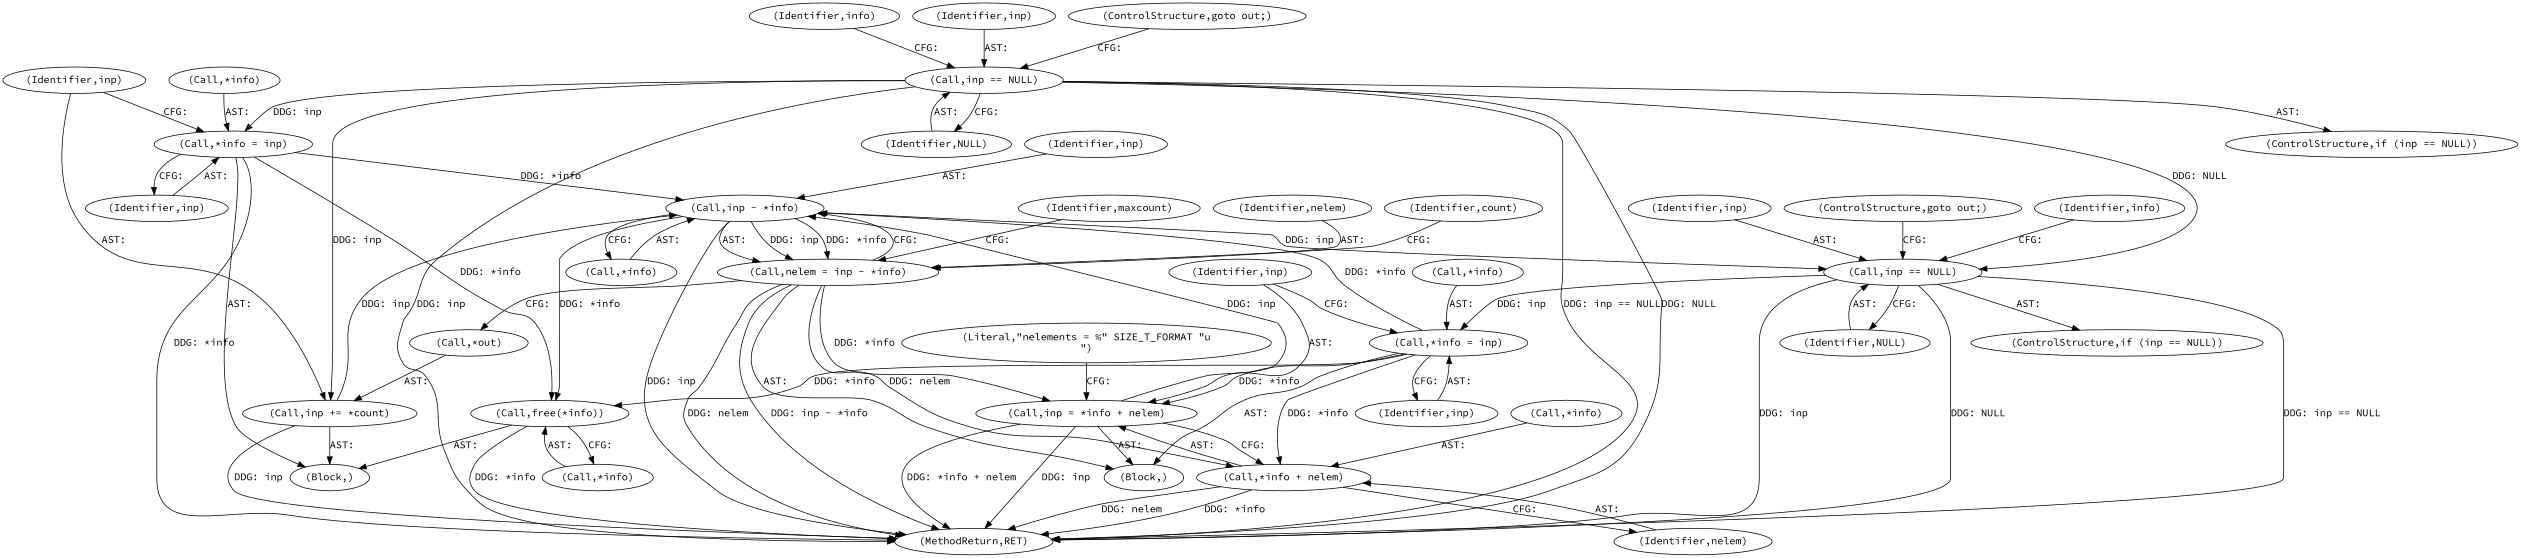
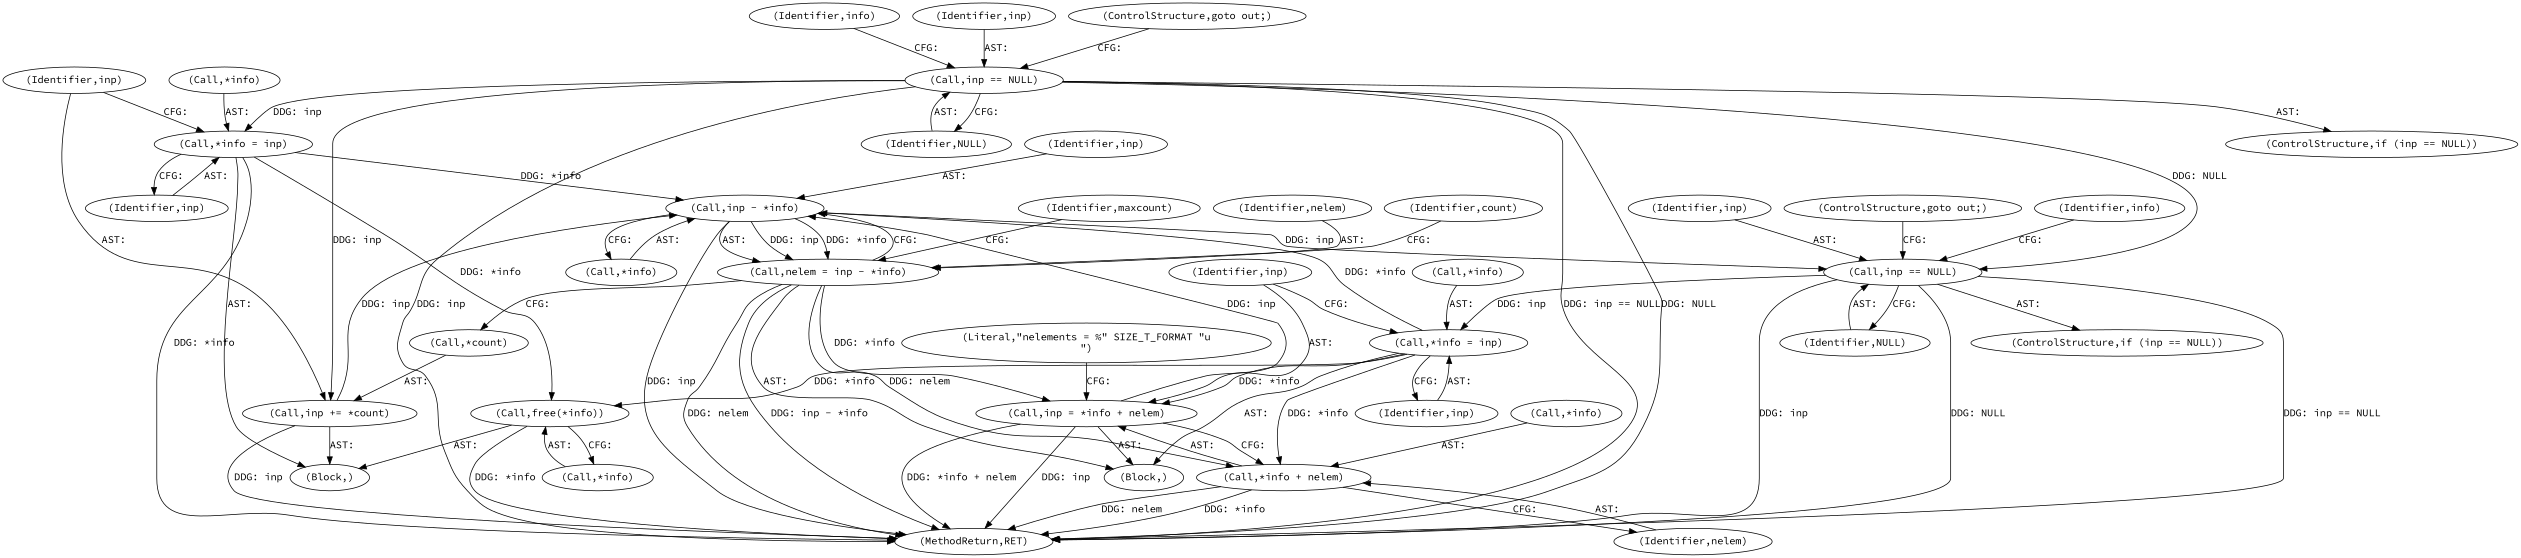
edge "(Call,inp - *info)" -> "(Call,free(*info))": removed, label "DDG: *info"
node "(Call,*out)": label "(Call,*out)" -> "(Call,*count)"
